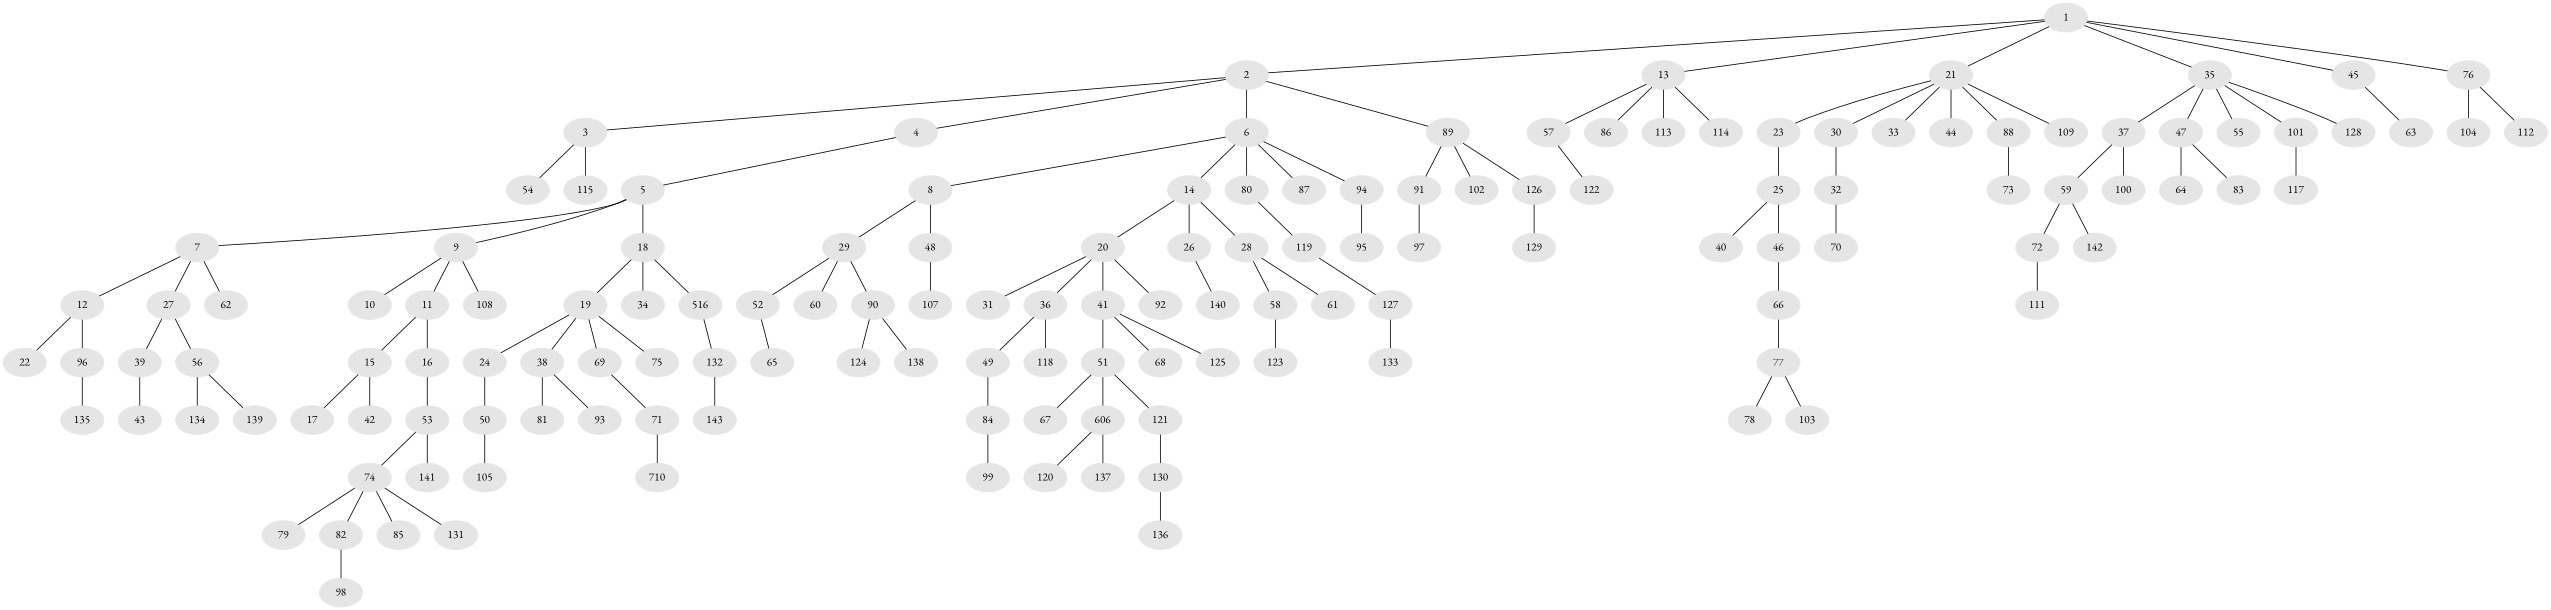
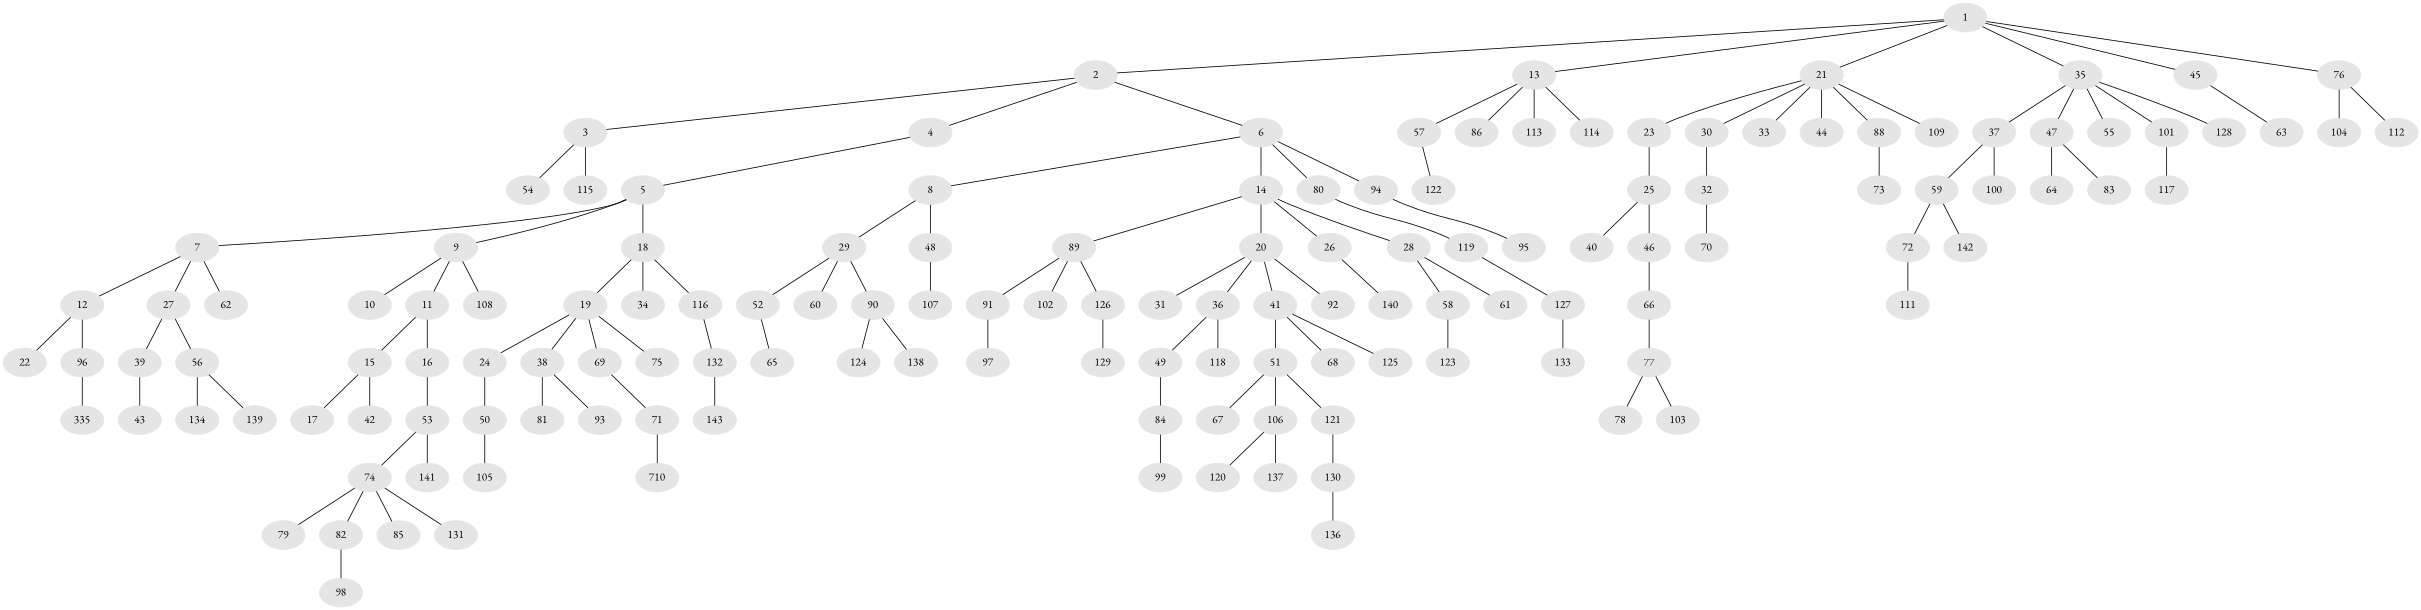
edge "2" -- "89": now "14" -- "89"
node "87": removed
node "516": label "516" -> "116"
node "135": label "135" -> "335"
node "606": label "606" -> "106"
